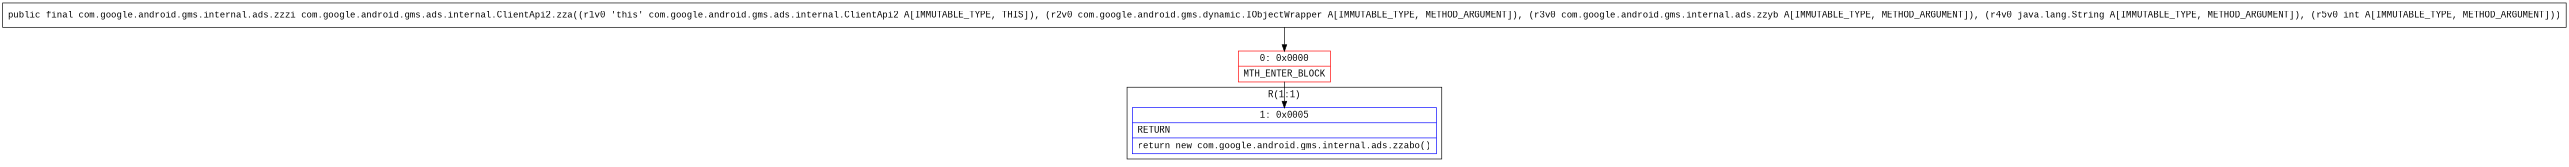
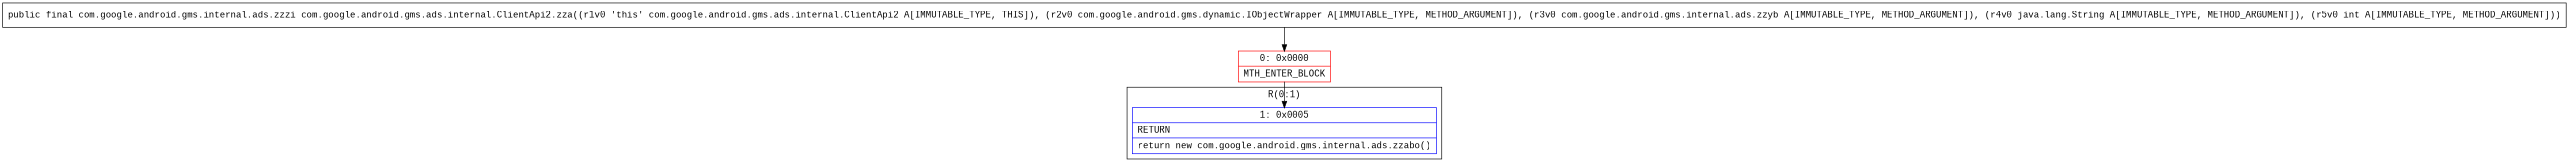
cluster "R(1:1)": label "R(1:1)" -> "R(0:1)"
